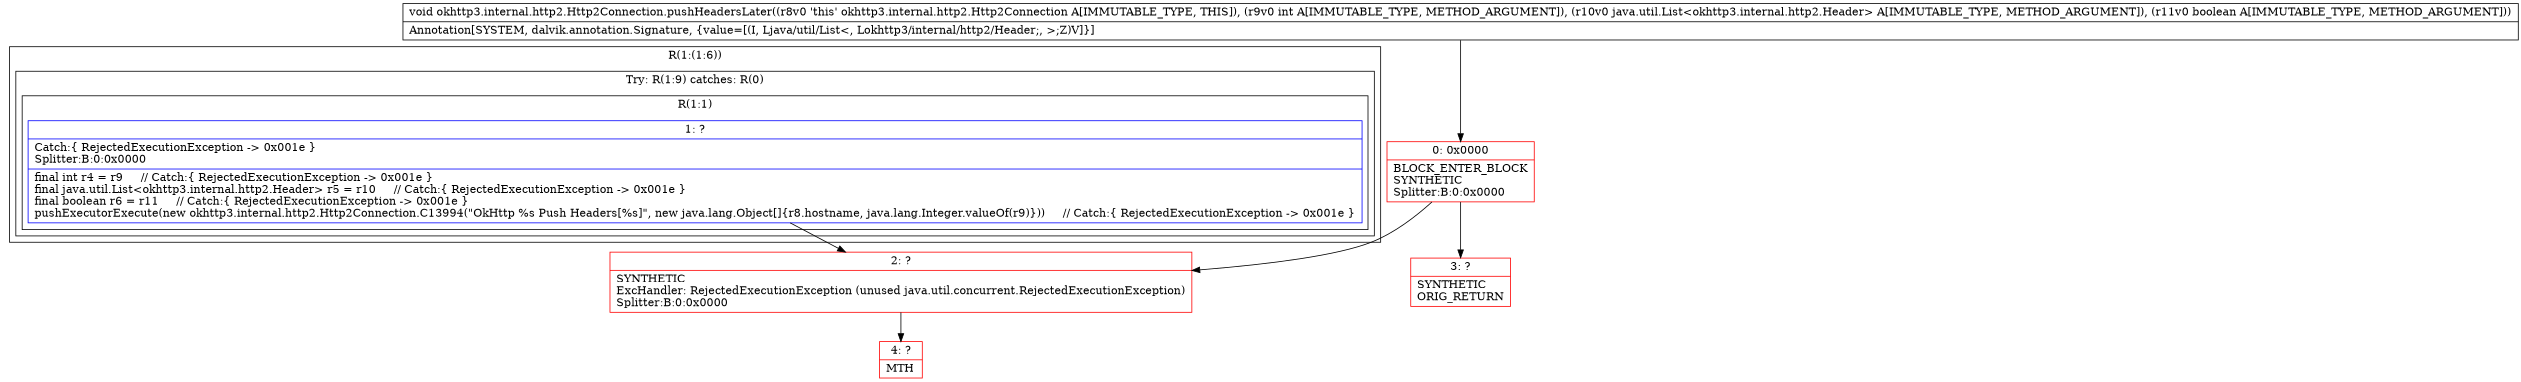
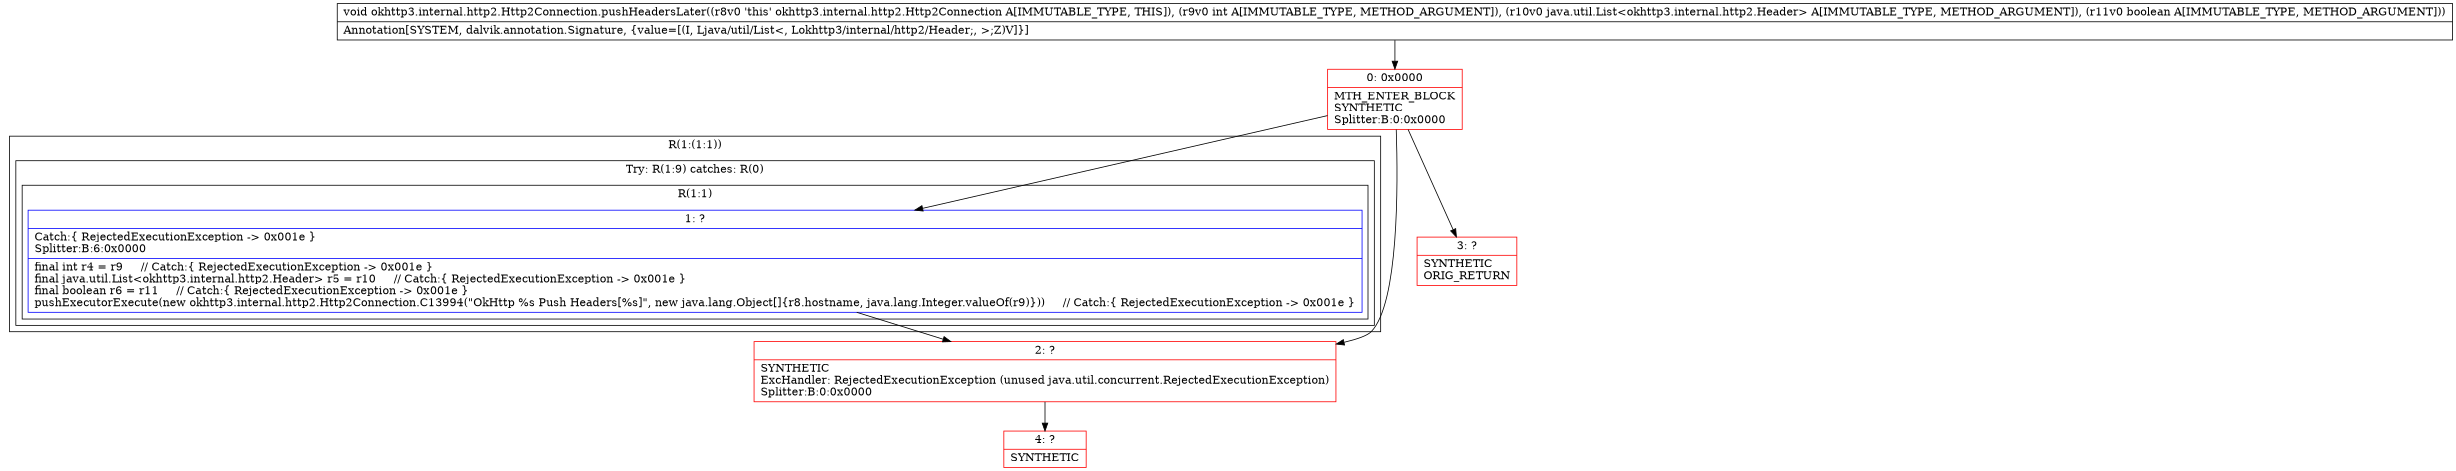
cluster "R(1:(1:6))": label "R(1:(1:6))" -> "R(1:(1:1))"
node "1: ?": text "Splitter:B:0:0x0000" -> "Splitter:B:6:0x0000"
edge "0: 0x0000" -> "1: ?": added
node "0: 0x0000": text "BLOCK_ENTER_BLOCK" -> "MTH_ENTER_BLOCK"
node "4: ?": text "MTH" -> "SYNTHETIC"
